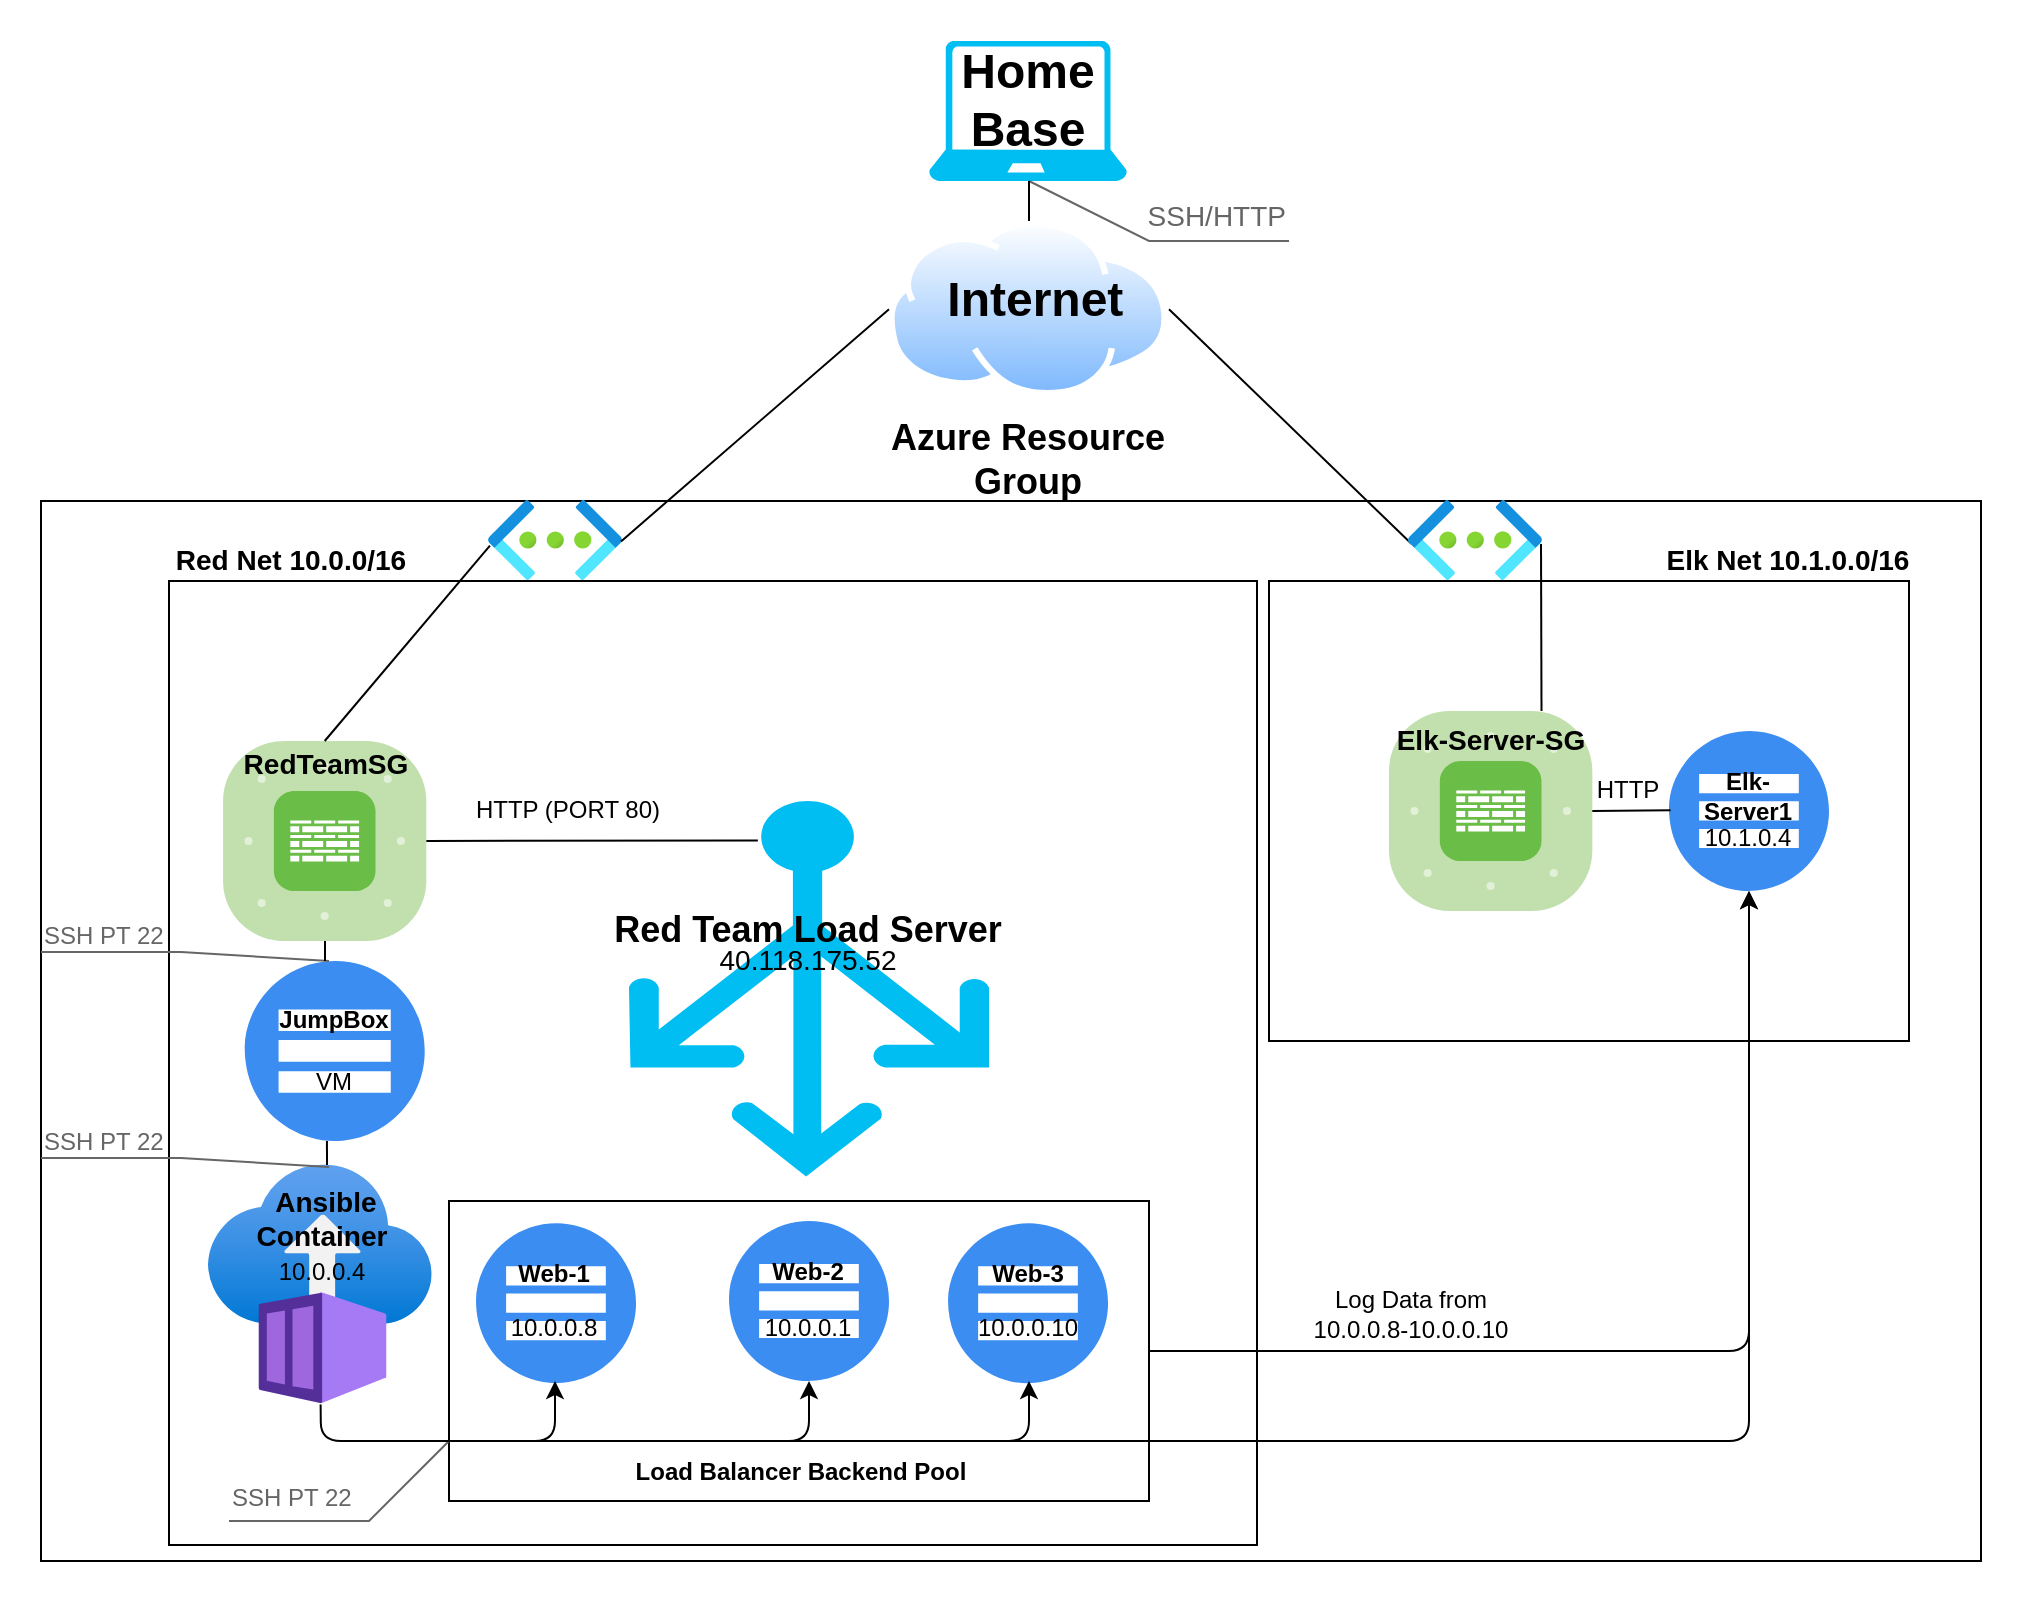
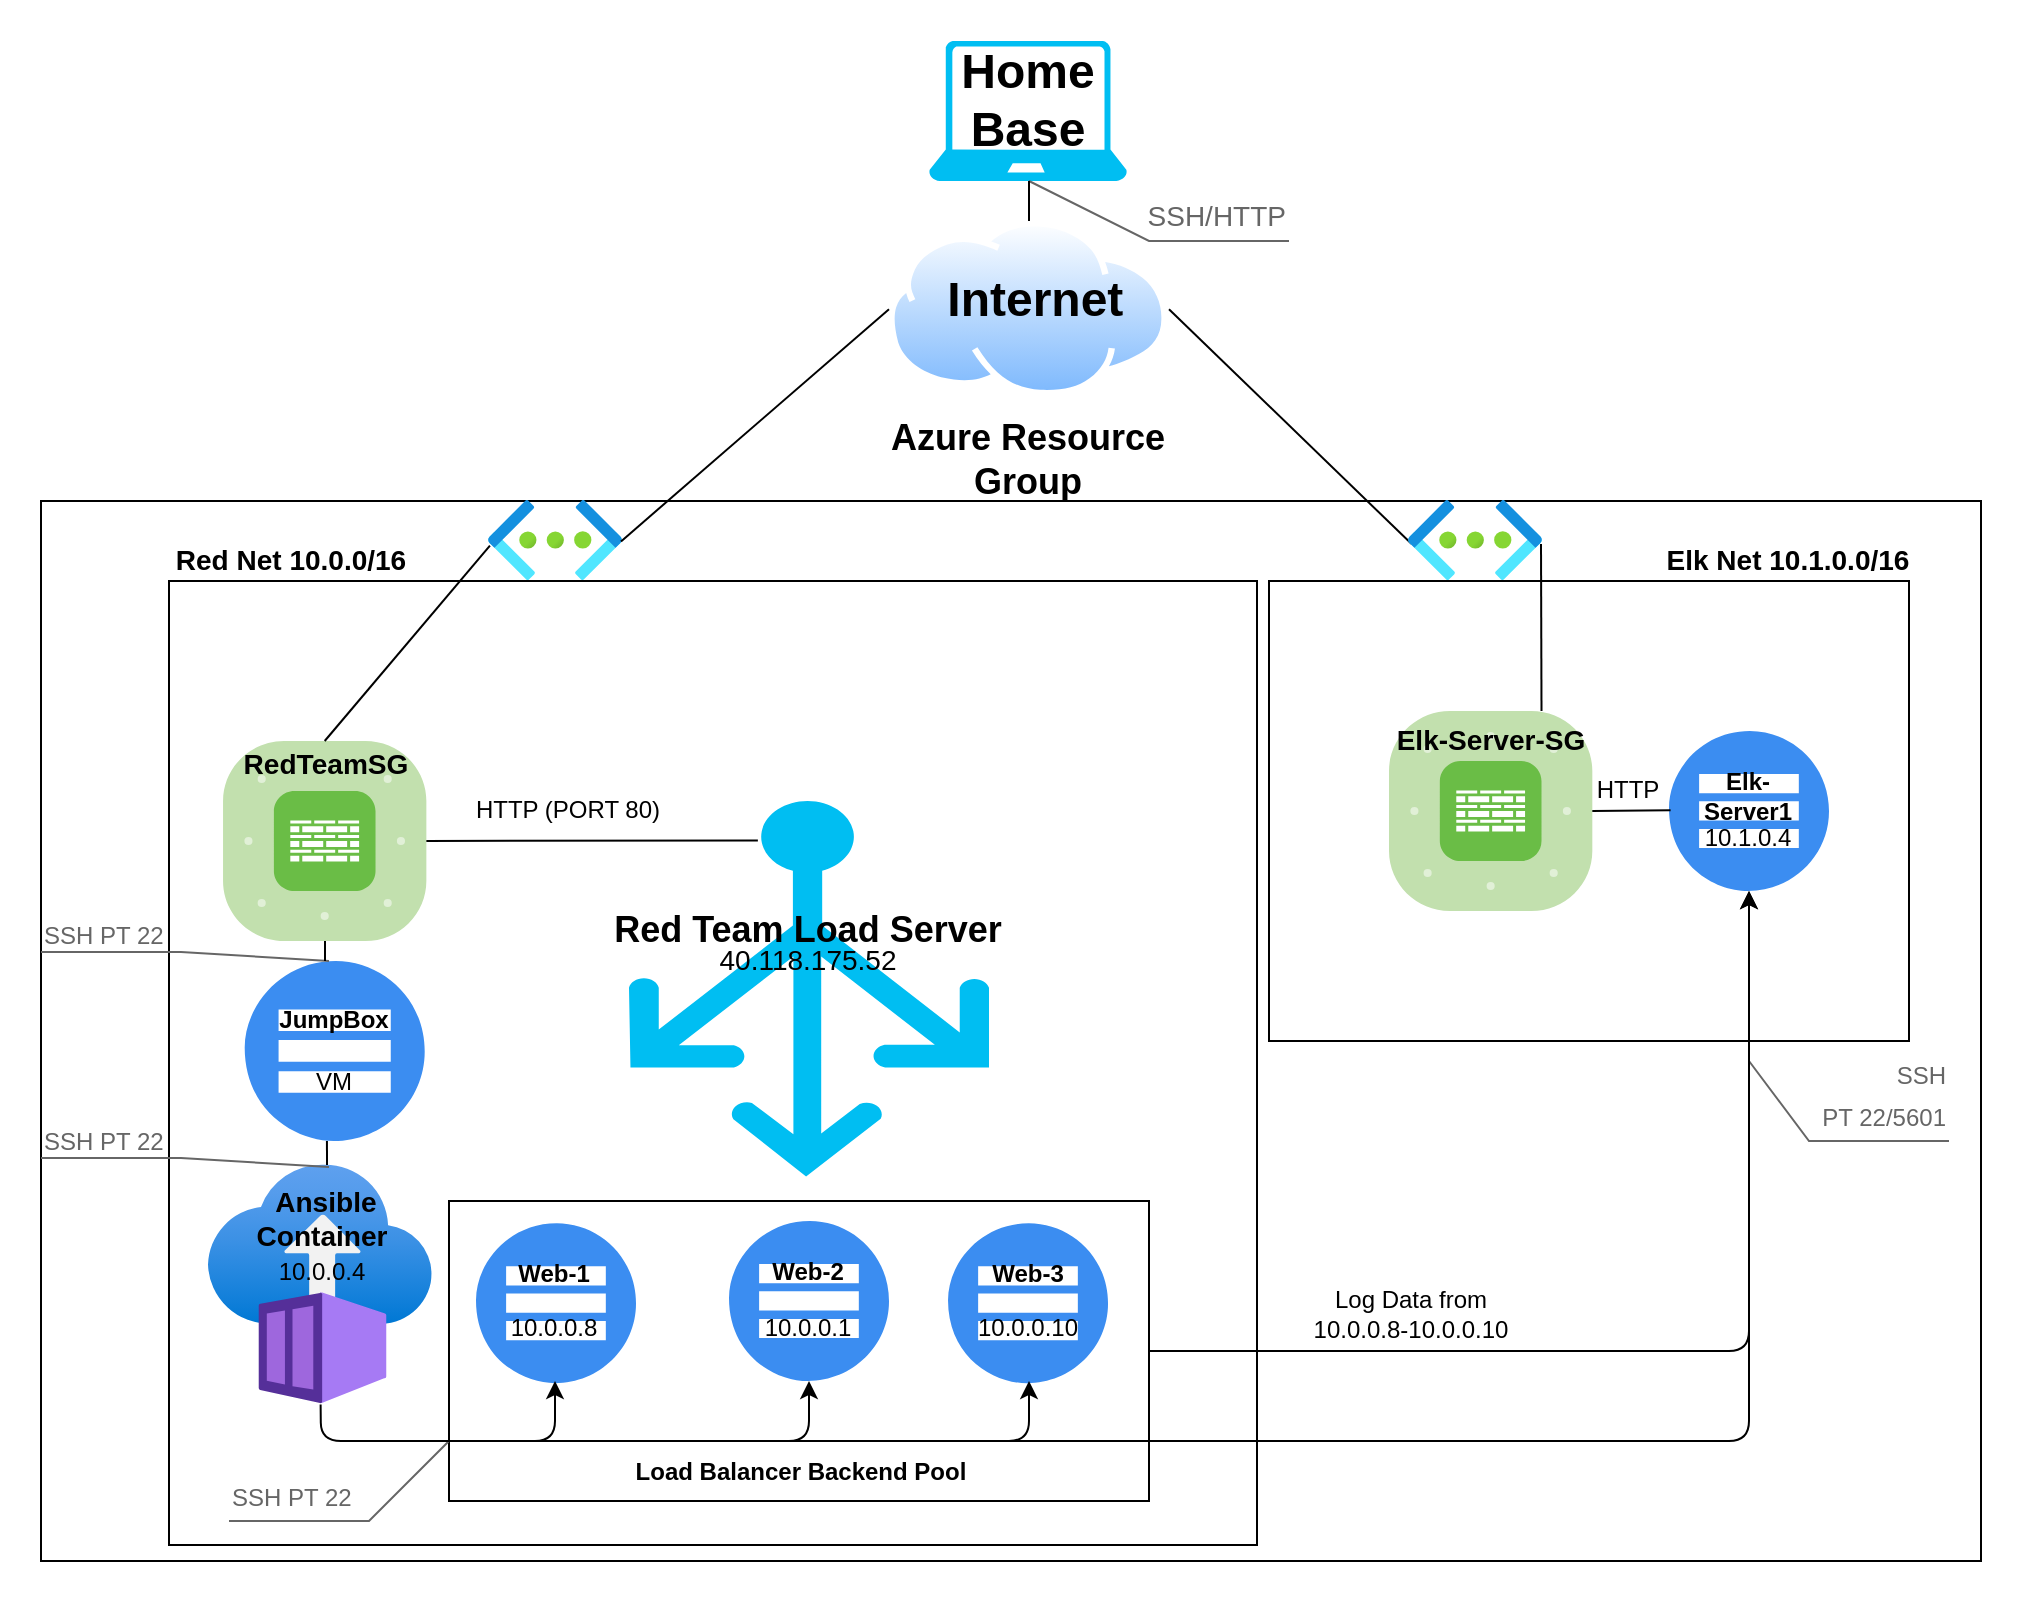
node "SSH PT 22/5601": added
